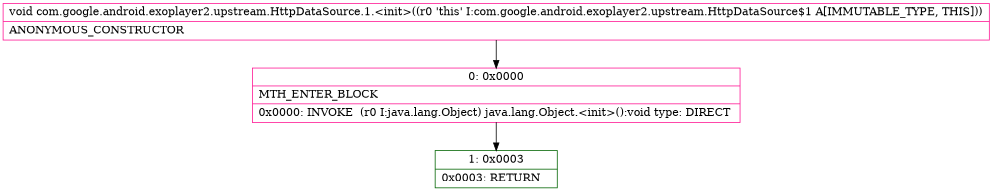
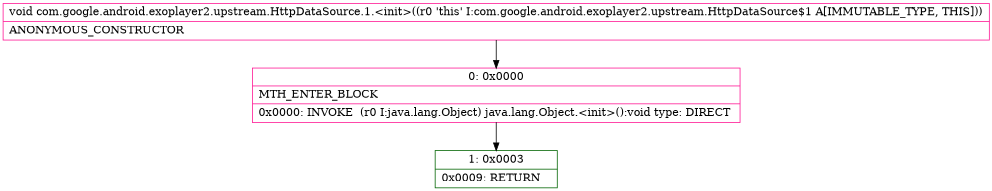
node "1: 0x0003": text "0x0003: RETURN" -> "0x0009: RETURN"
